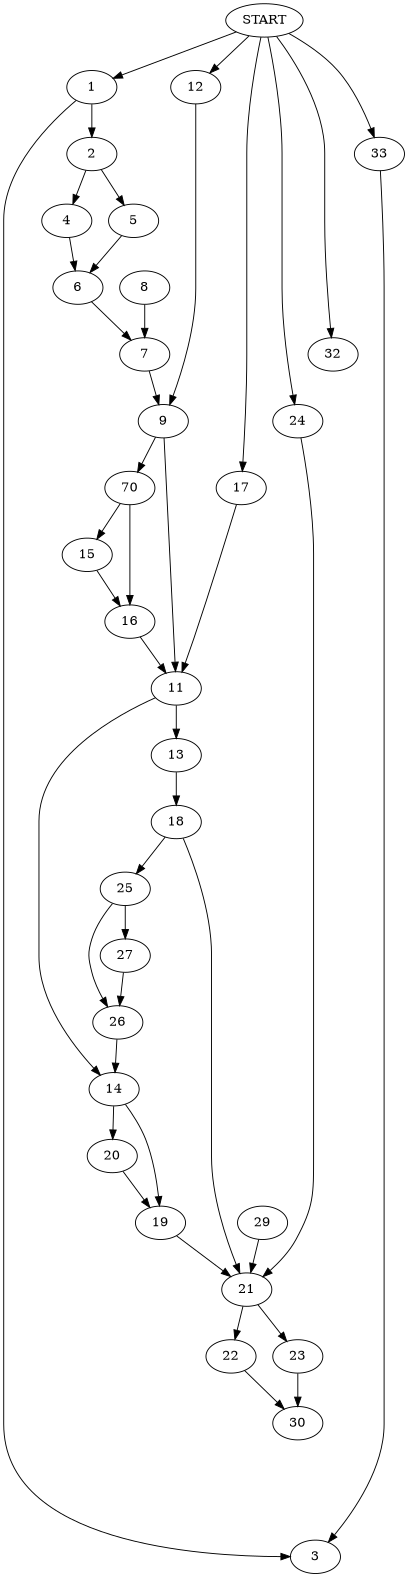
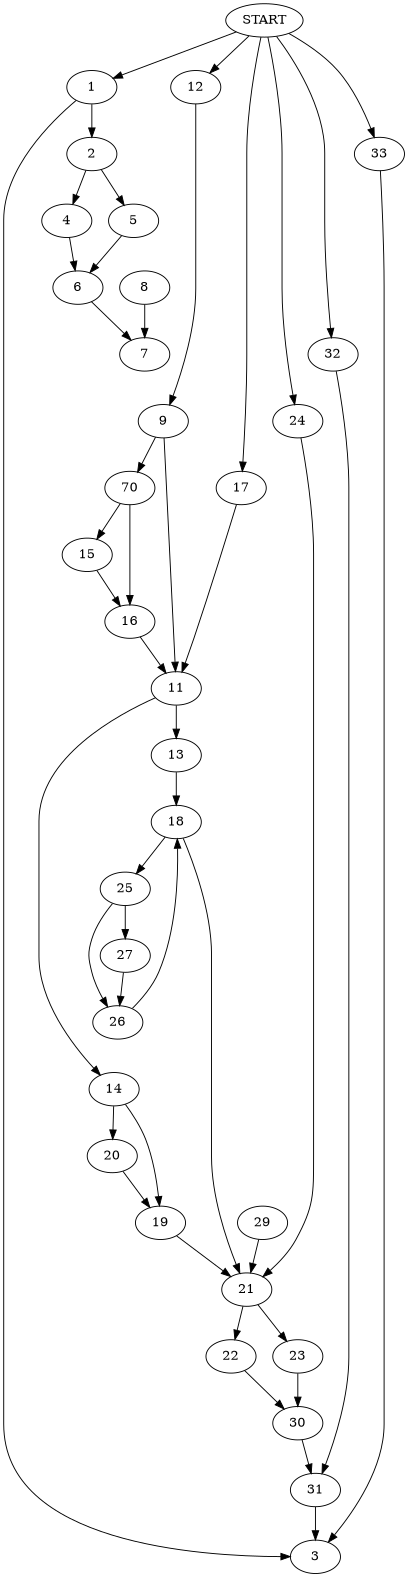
edge "7" -> "9": removed
edge "26" -> "14": now "26" -> "18"
node "31": added
